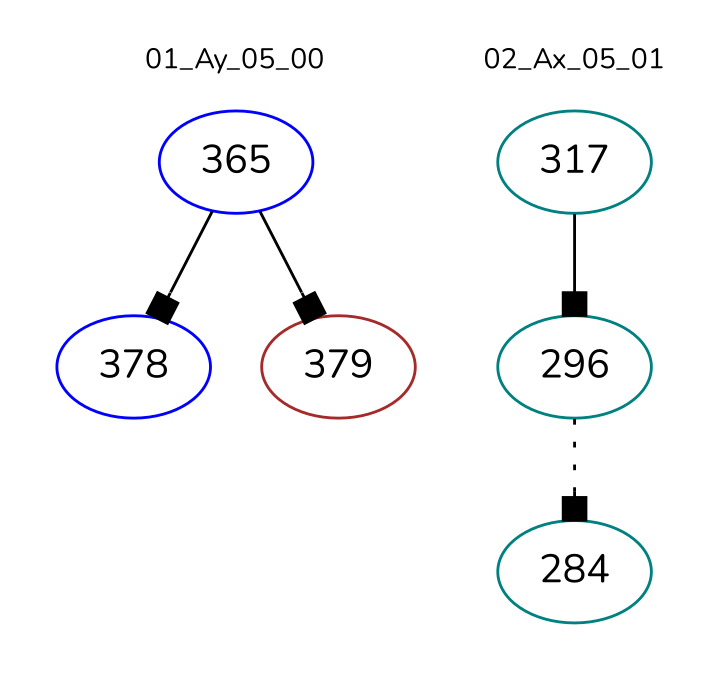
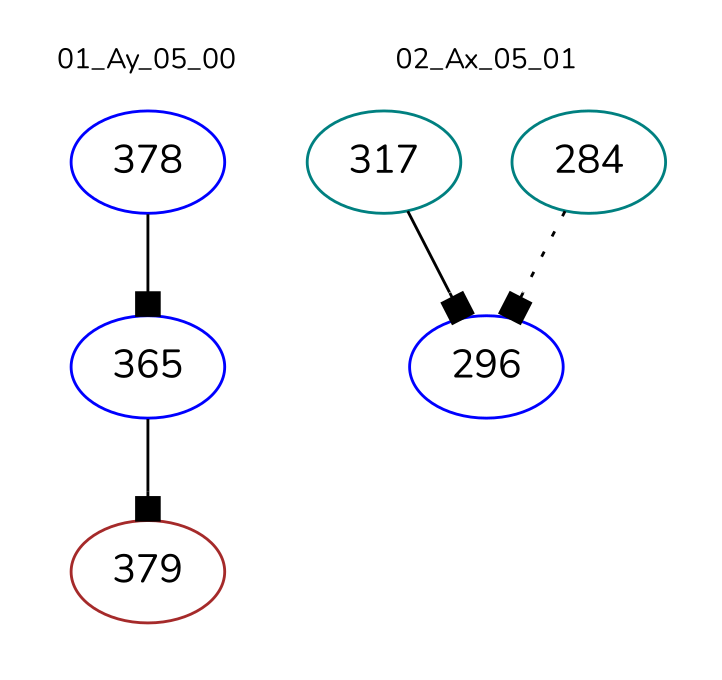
edge "365" -> "378": reversed
node "296": color teal -> blue
edge "296" -> "284": reversed
